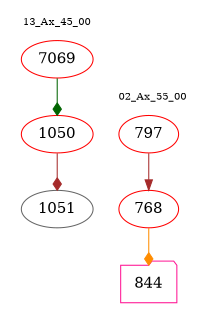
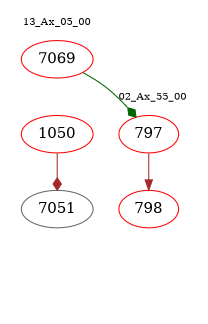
cluster "13_Ax_45_00": label "13_Ax_45_00" -> "13_Ax_05_00"
edge "7069" -> "1050": now "7069" -> "797"
node "1051": label "1051" -> "7051"
node "768": label "768" -> "798"
node "844": removed
